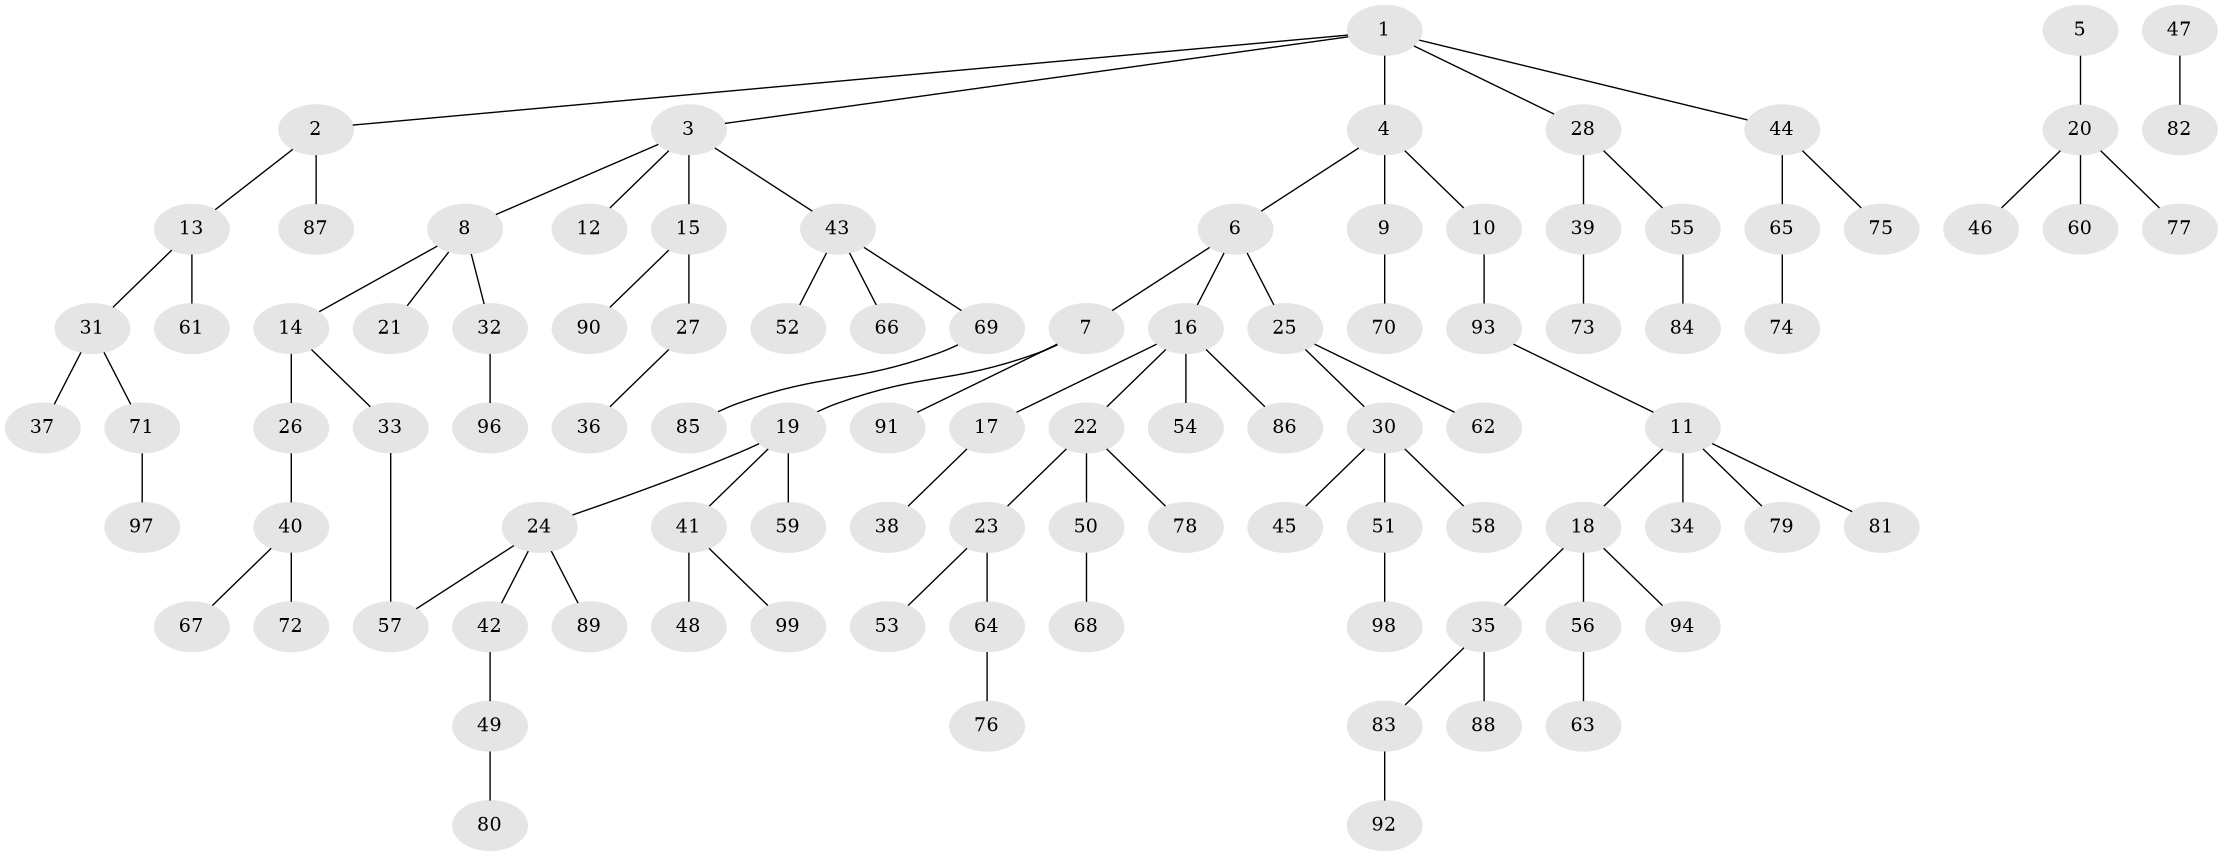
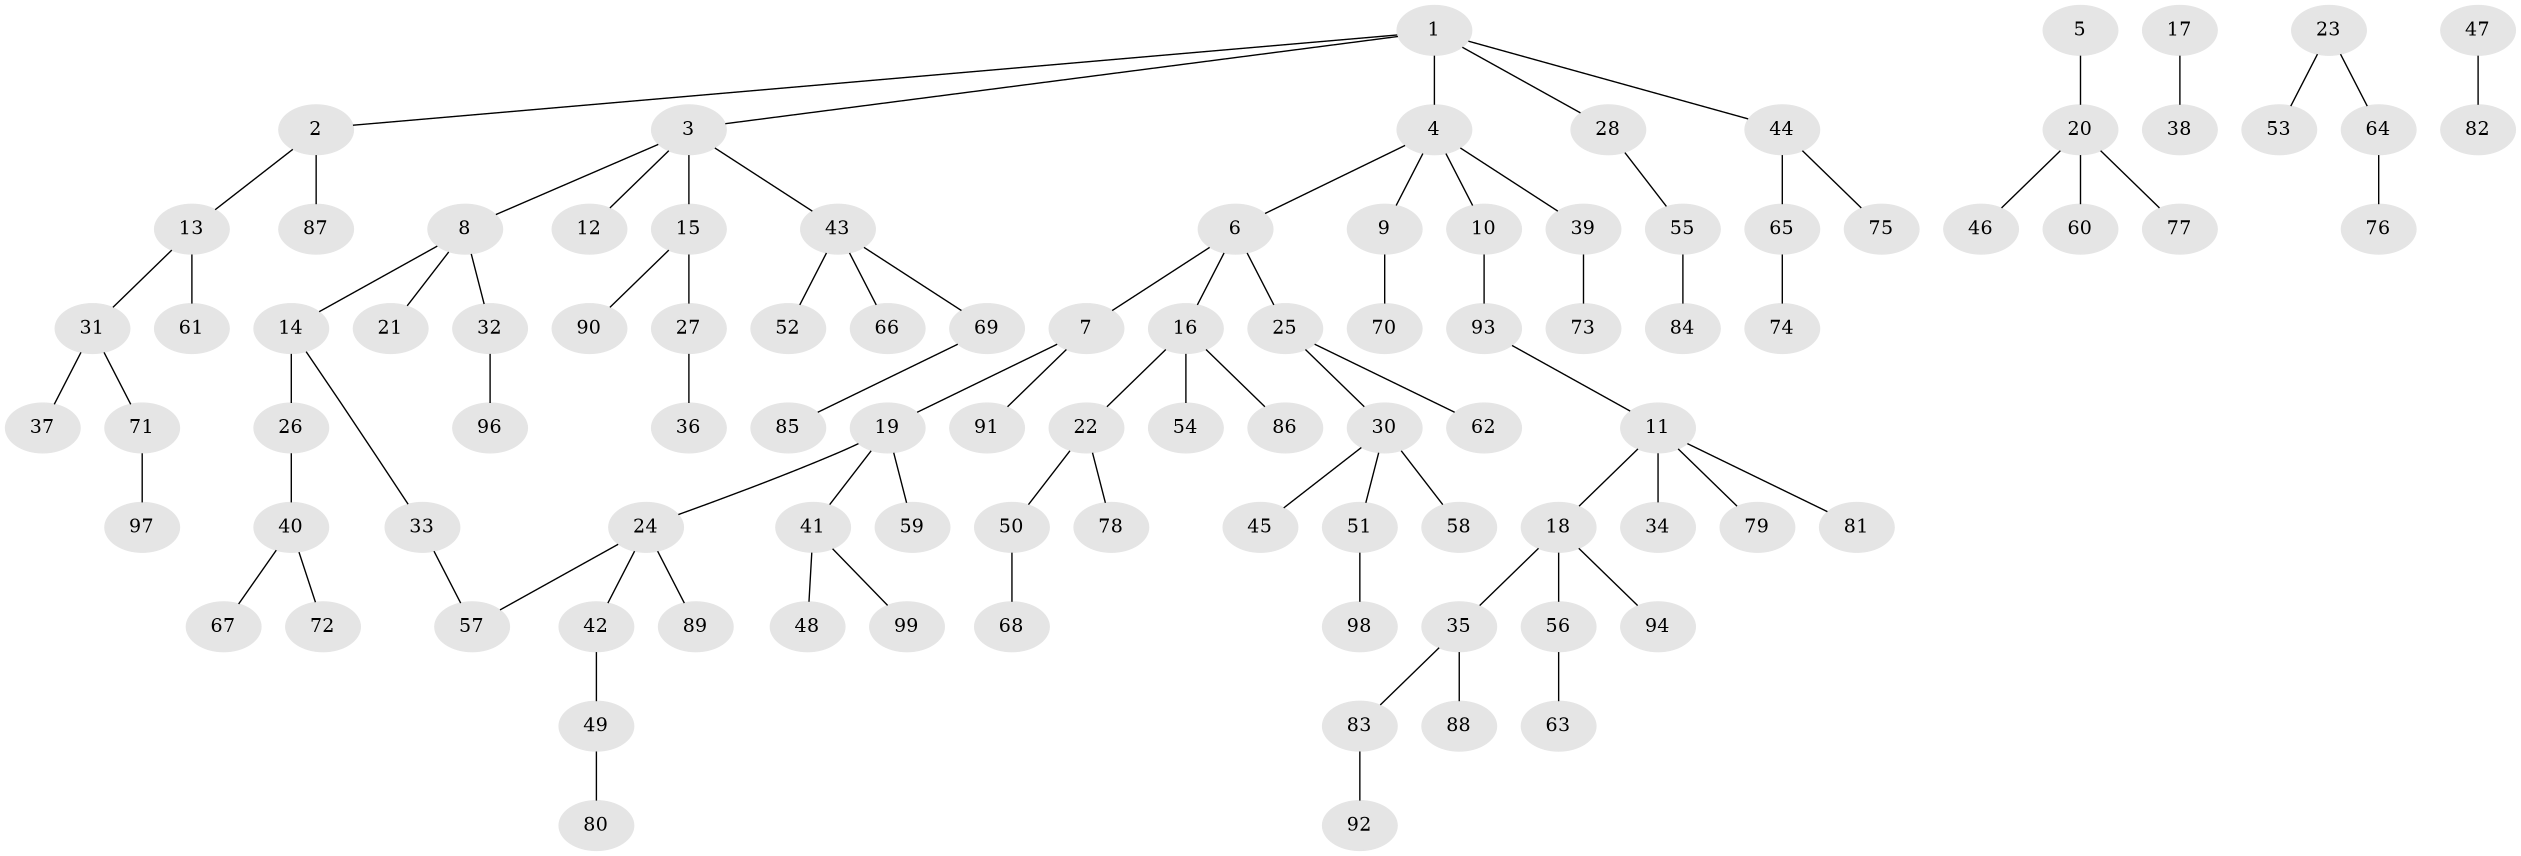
edge "28" -- "39": now "4" -- "39"
edge "16" -- "17": removed
edge "22" -- "23": removed
